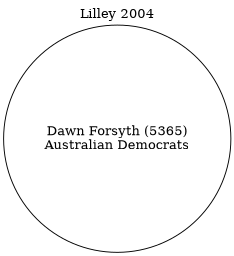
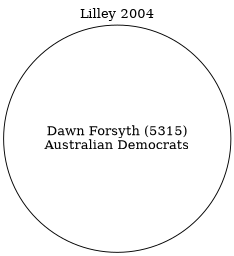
node "Dawn Forsyth (5365) Australian Democrats": label "Dawn Forsyth (5365) Australian Democrats" -> "Dawn Forsyth (5315) Australian Democrats"
